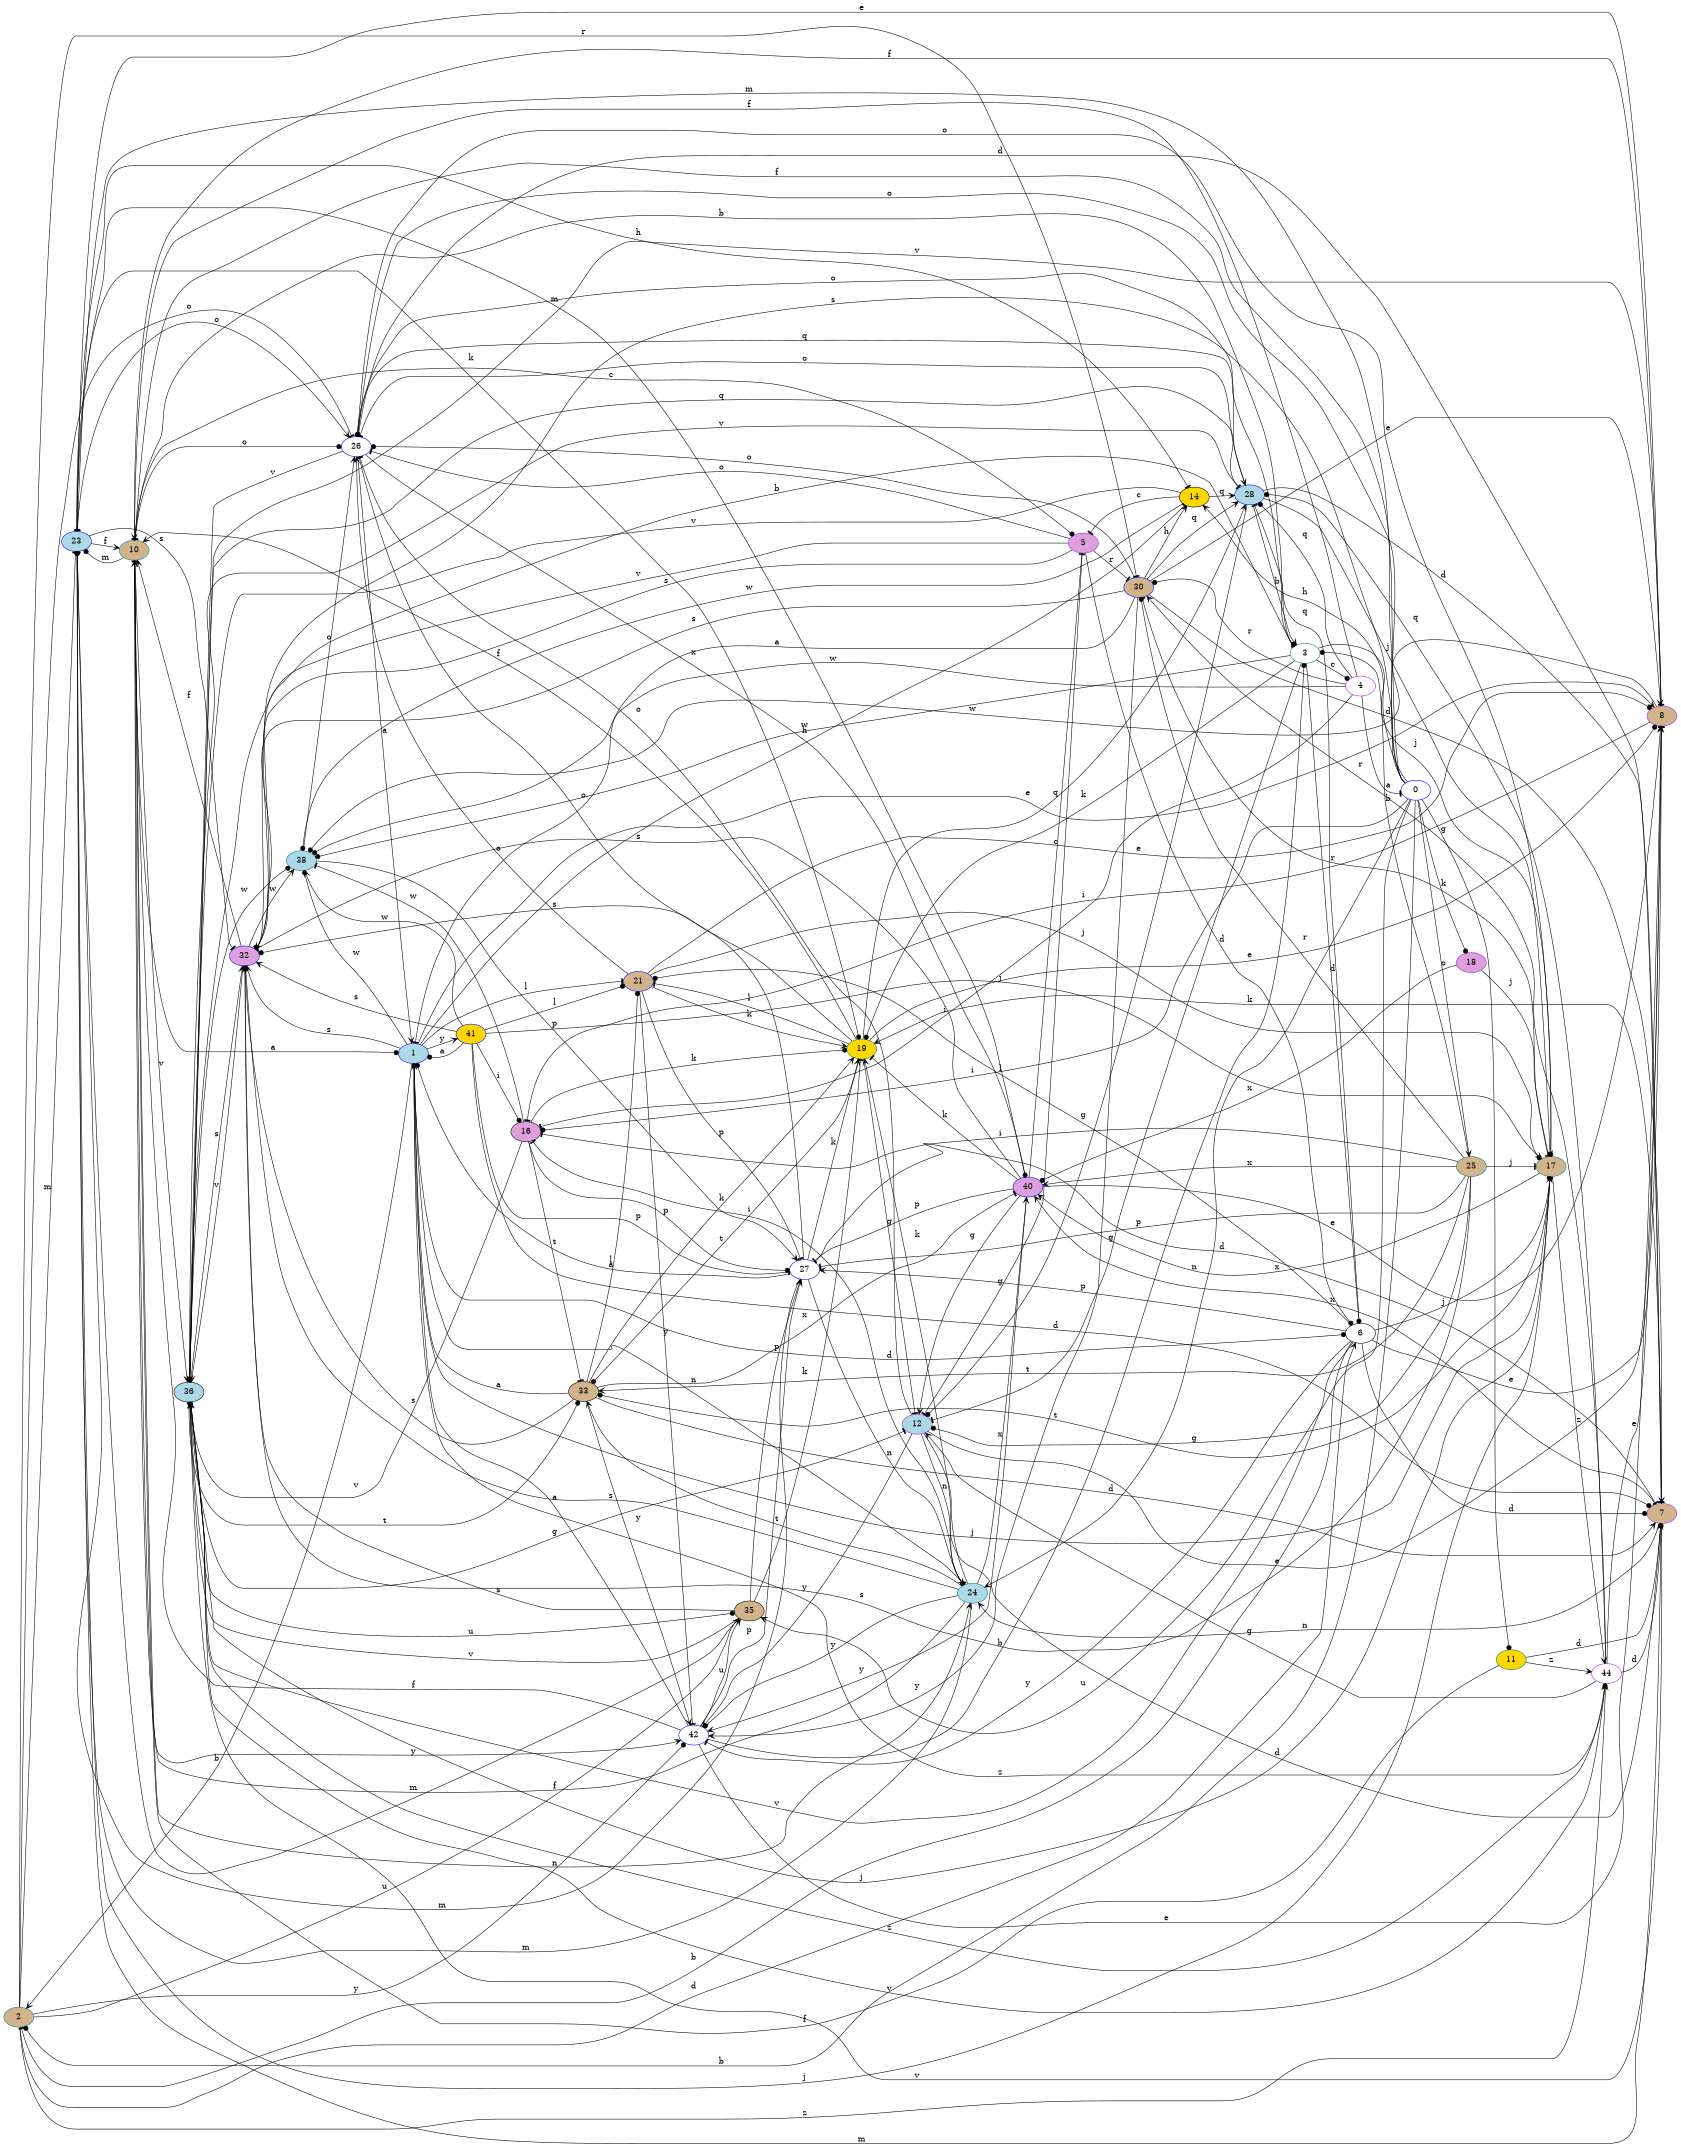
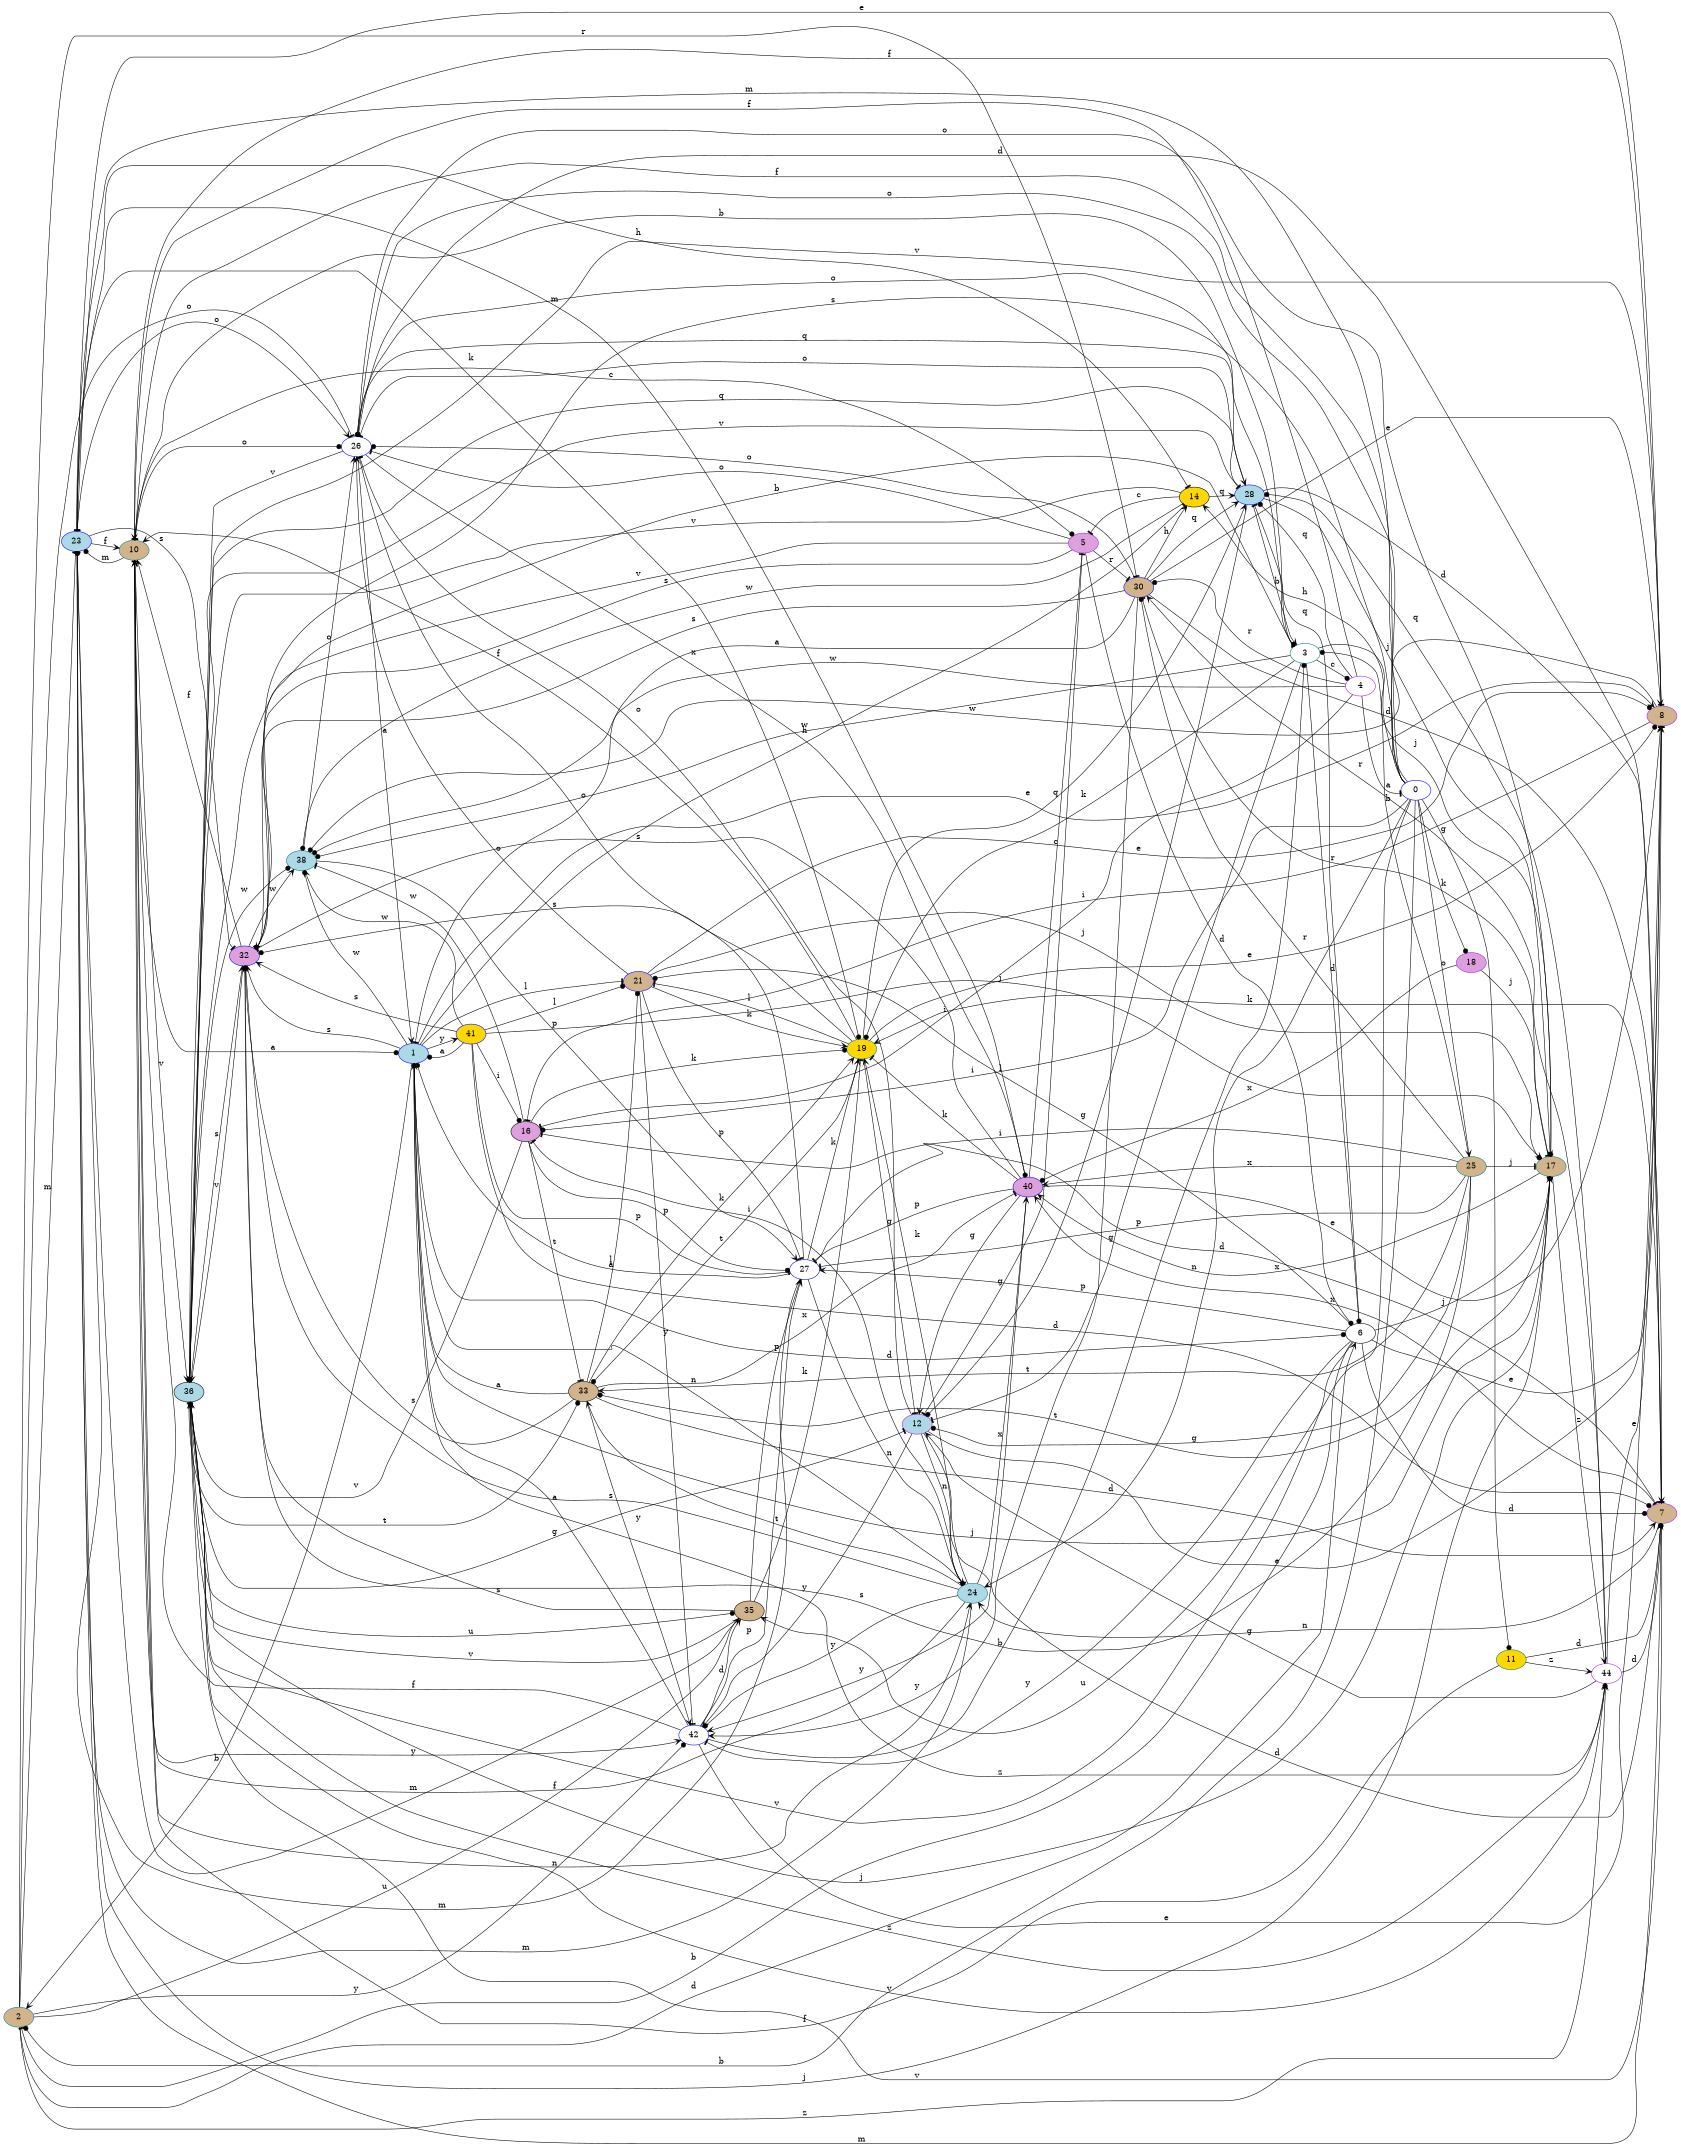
edge "42" -> "35": label "u" -> "d"
